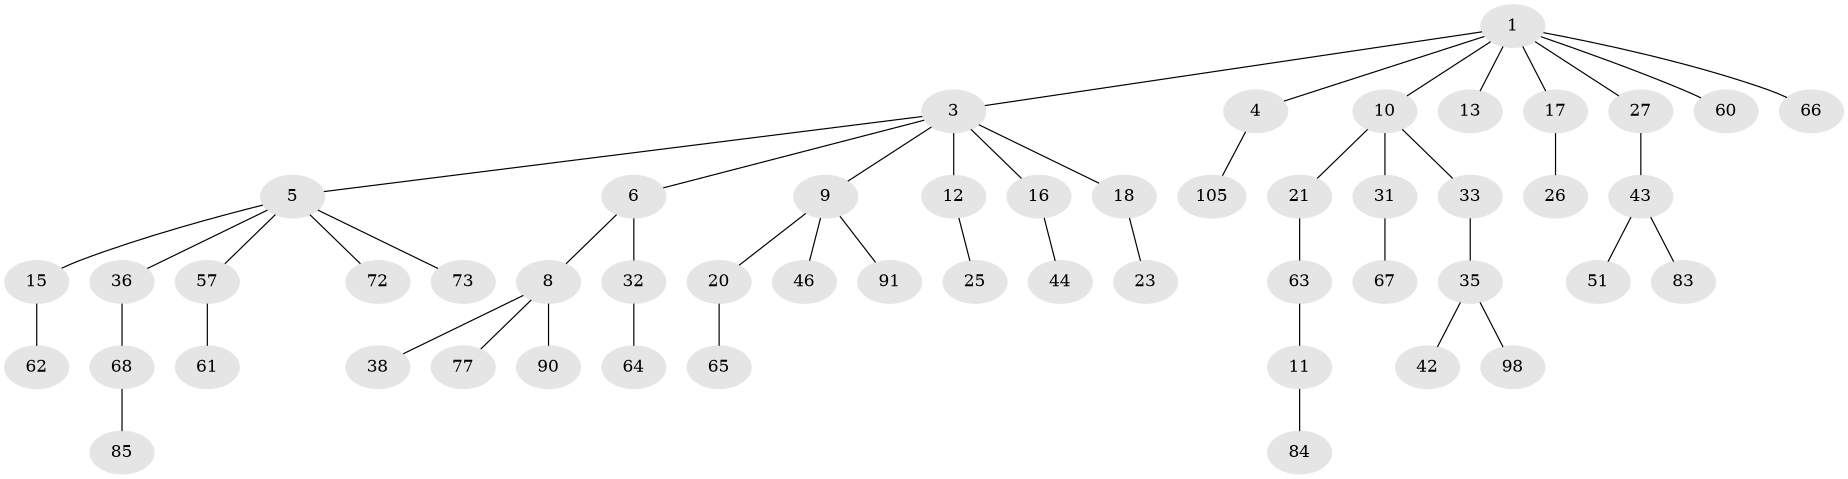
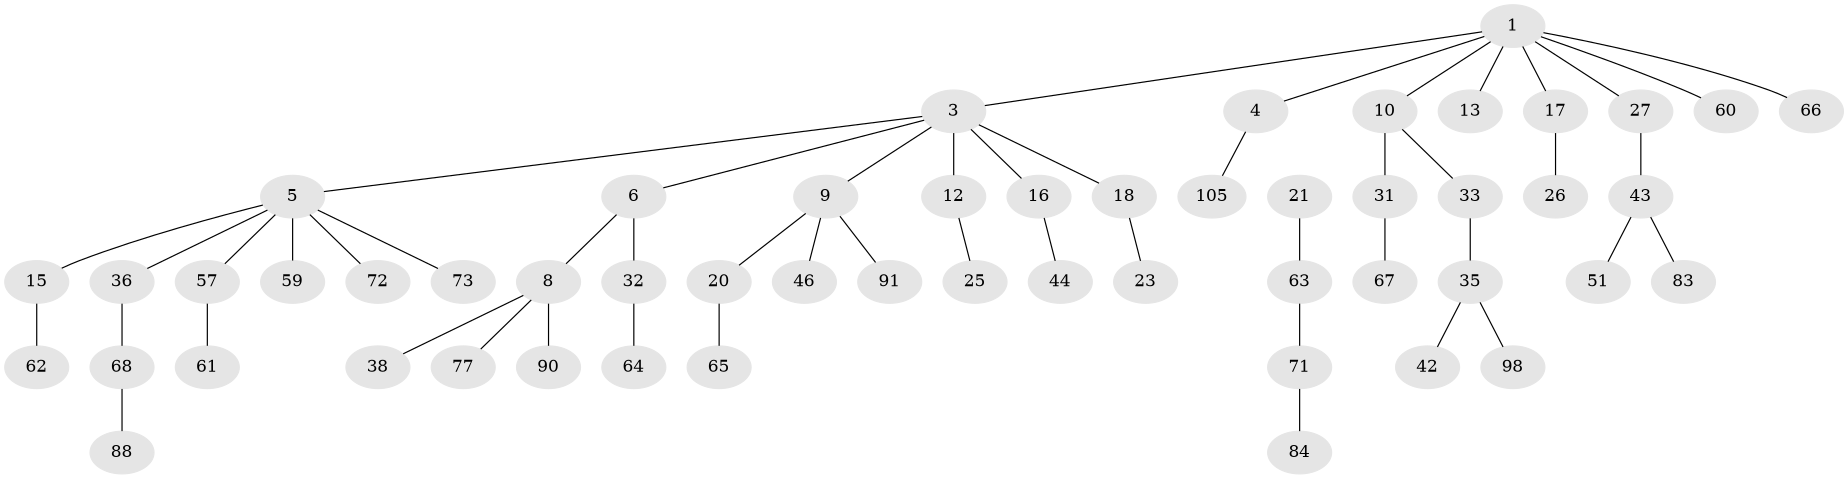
edge "10" -- "21": removed
node "59": added
node "11": label "11" -> "71"
node "85": label "85" -> "88"
